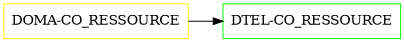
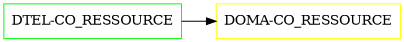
edge "DOMA-CO_RESSOURCE" -> "DTEL-CO_RESSOURCE": reversed
